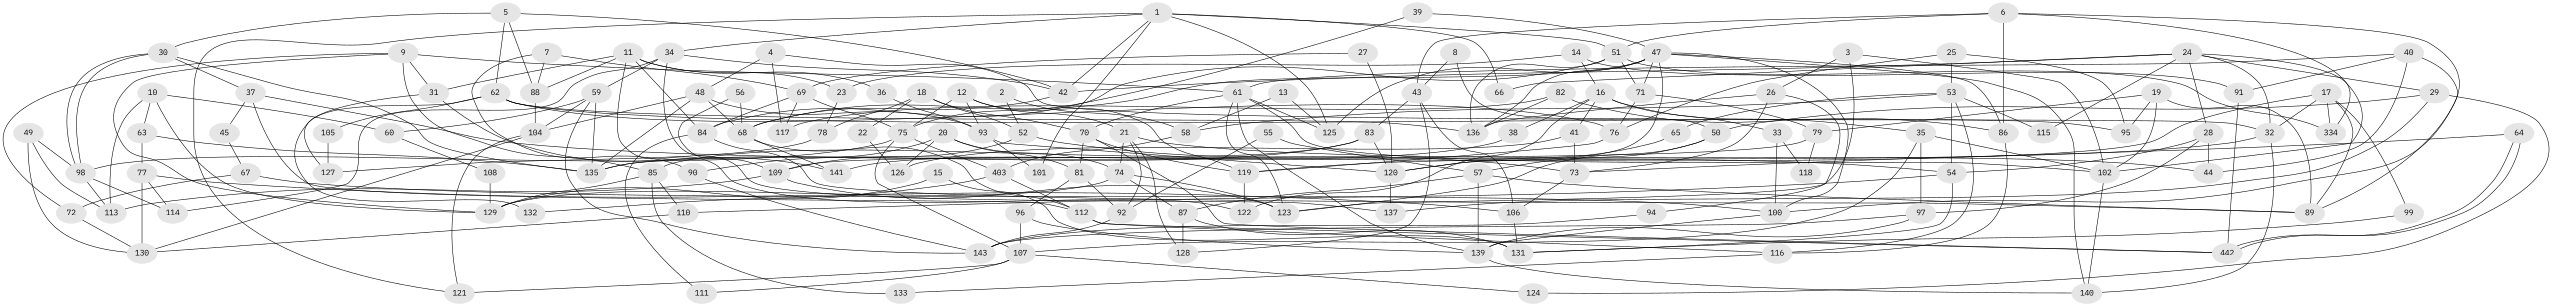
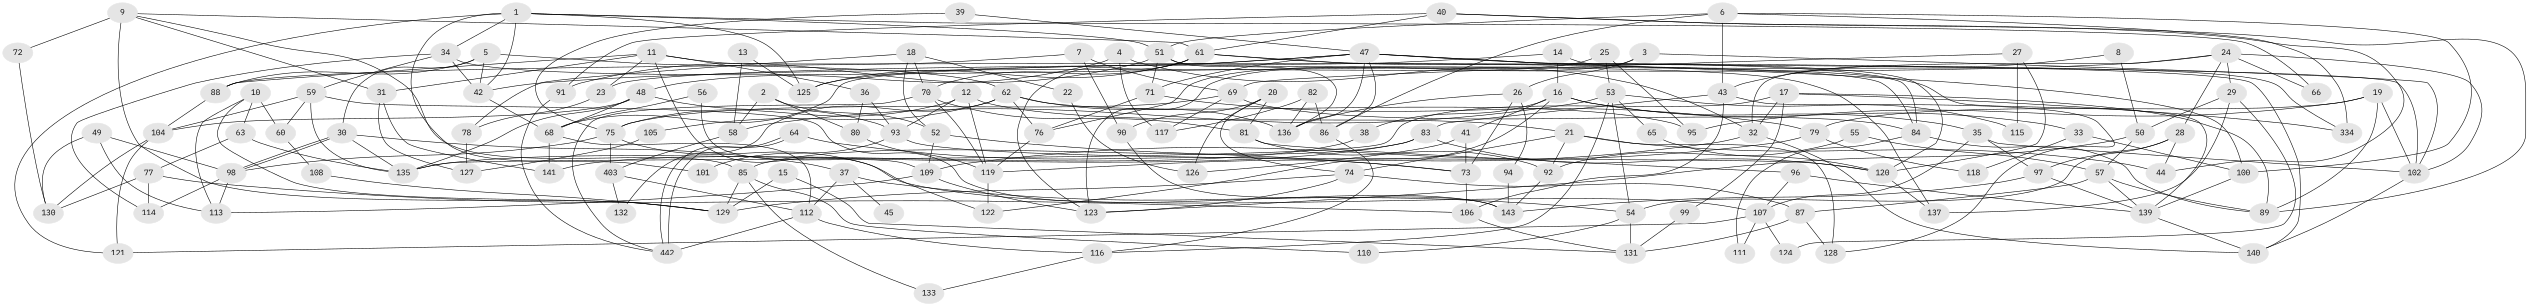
edge "24" -- "115": now "27" -- "115"
node "80": added
node "67": removed
edge "110" -- "130": removed
